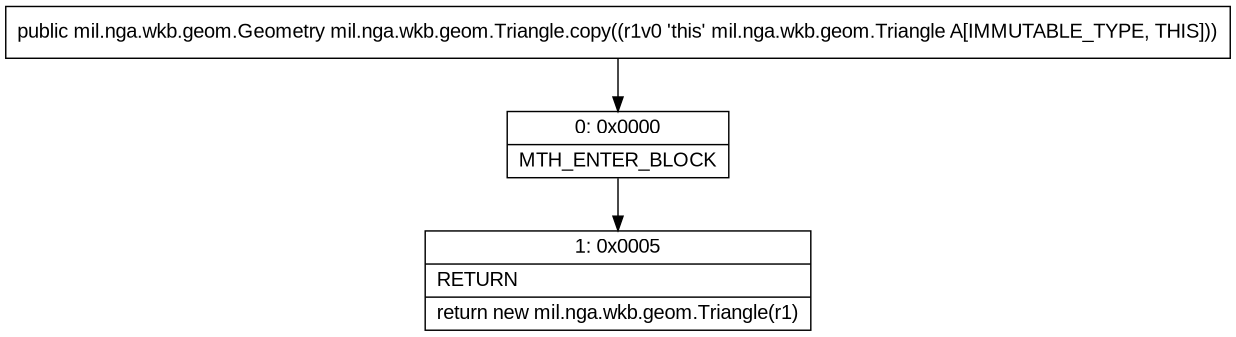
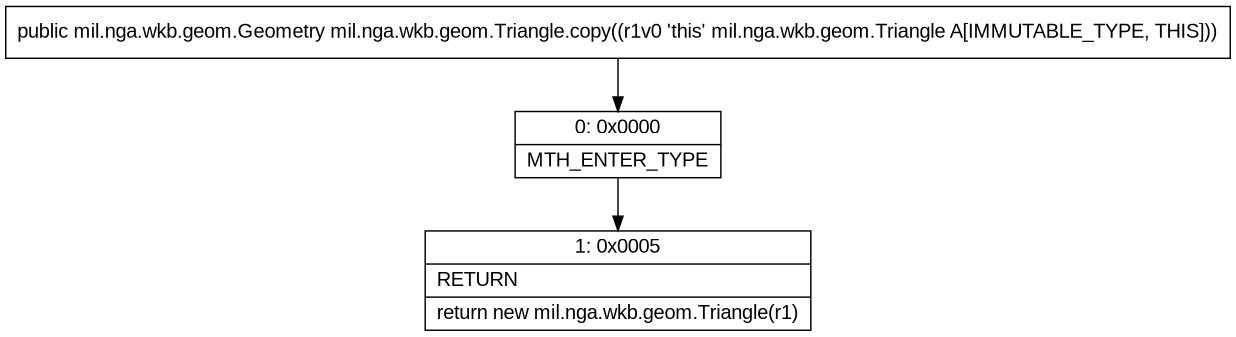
node "0: 0x0000": text "MTH_ENTER_BLOCK" -> "MTH_ENTER_TYPE"
